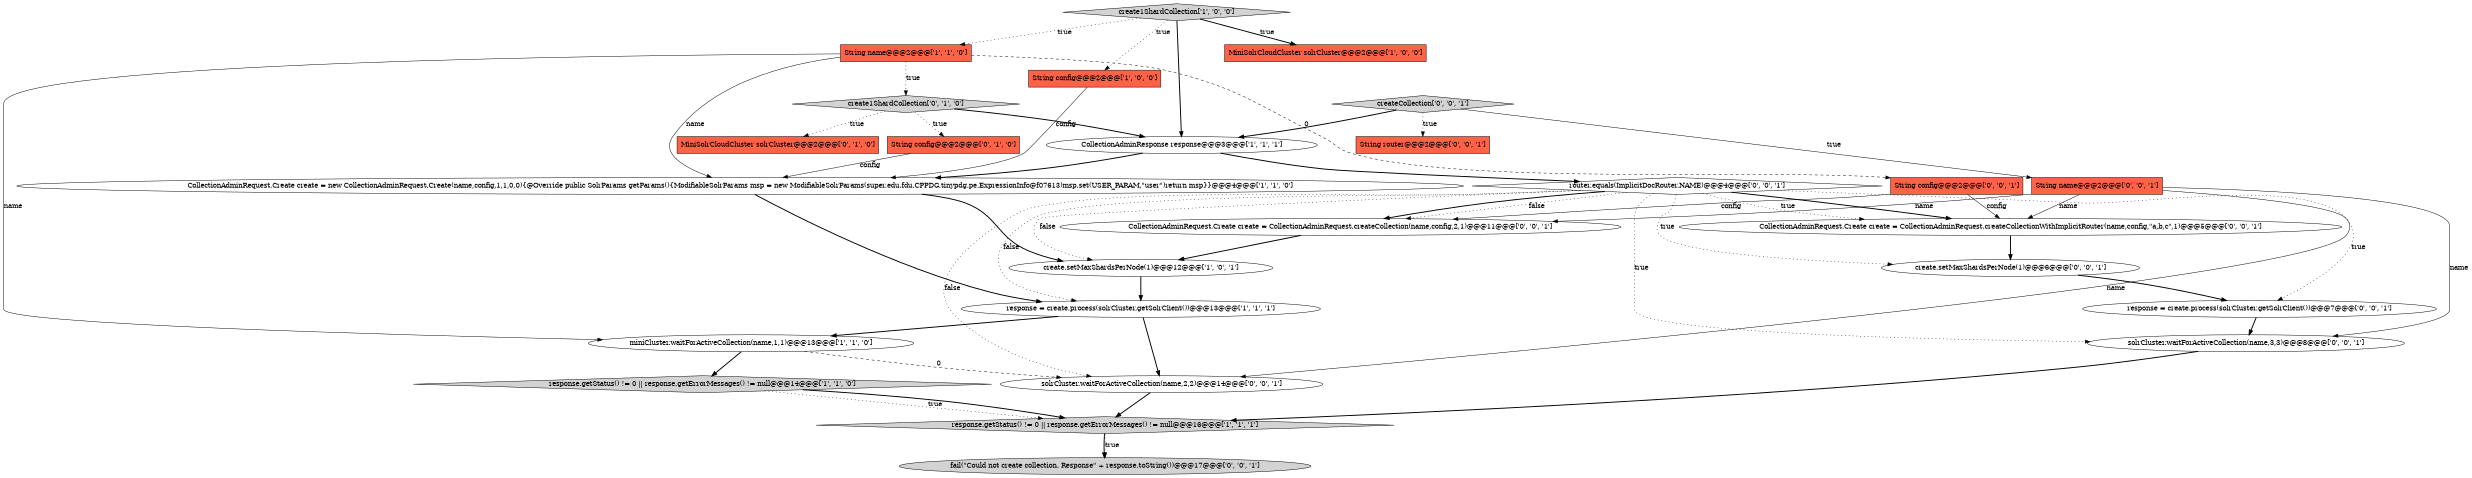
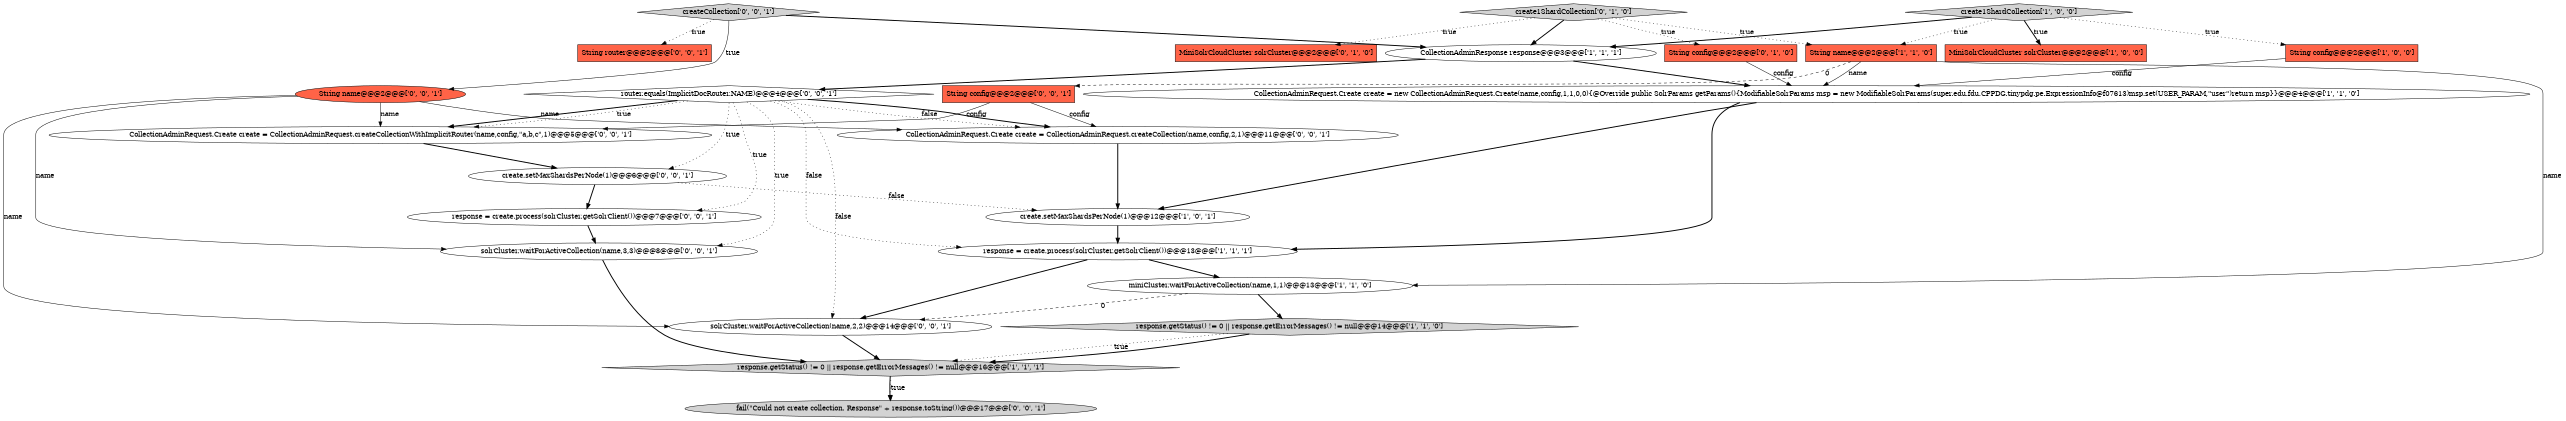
edge "String name@@@2@@@['1', '1', '0']" -> "create1ShardCollection['0', '1', '0']": reversed
node "String name@@@2@@@['0', '0', '1']": shape box -> ellipse
edge "router.equals(ImplicitDocRouter.NAME)@@@4@@@['0', '0', '1']" -> "create.setMaxShardsPerNode(1)@@@12@@@['1', '0', '1']": now "create.setMaxShardsPerNode(1)@@@6@@@['0', '0', '1']" -> "create.setMaxShardsPerNode(1)@@@12@@@['1', '0', '1']"
